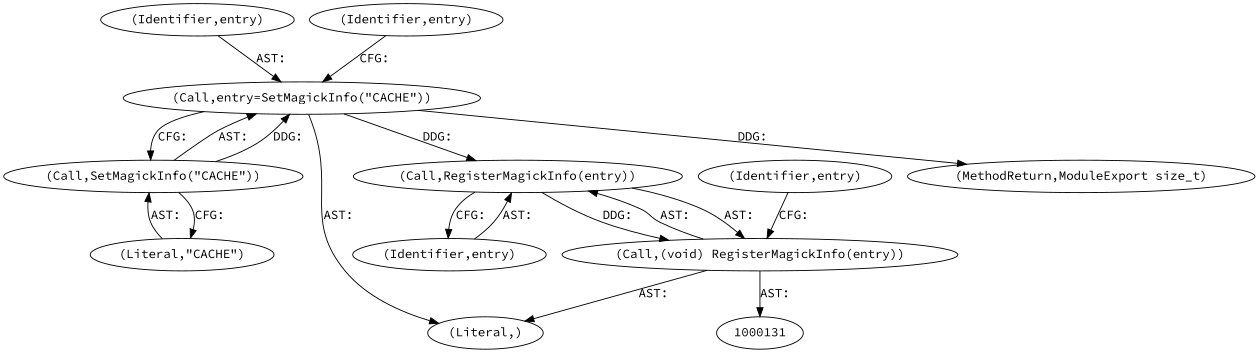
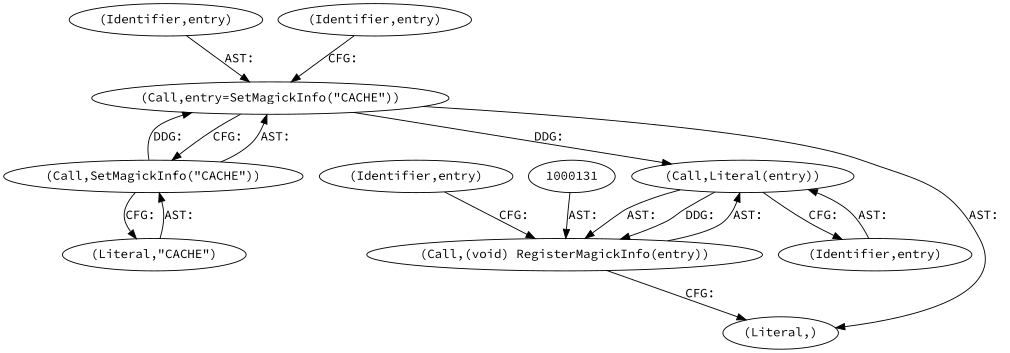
node "(Call,RegisterMagickInfo(entry))": label "(Call,RegisterMagickInfo(entry))" -> "(Call,Literal(entry))"
node "(MethodReturn,ModuleExport size_t)": removed
edge "(Call,(void) RegisterMagickInfo(entry))" -> "1000131": reversed
edge "(Call,(void) RegisterMagickInfo(entry))" -> "(Literal,)": label "AST: " -> "CFG: "
